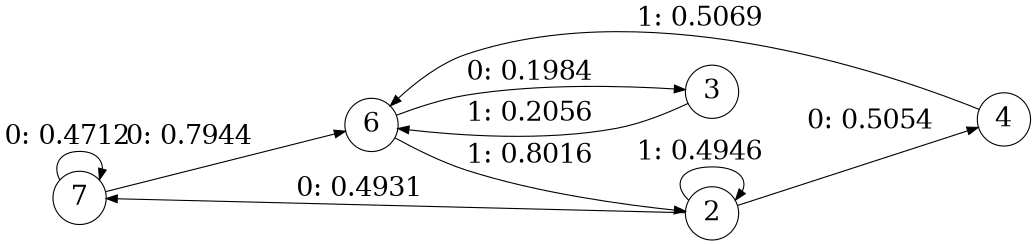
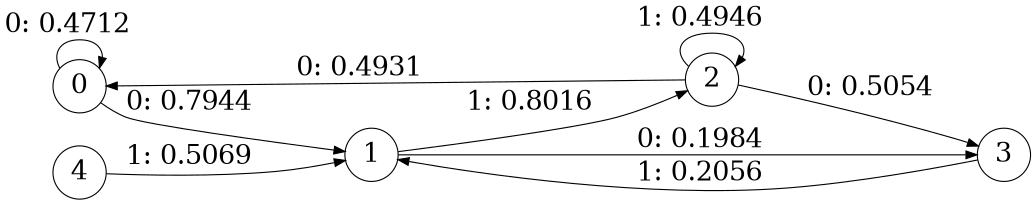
node "6": label "6" -> "1"
edge "2" -> "4": now "2" -> "3"
node "7": label "7" -> "0"
